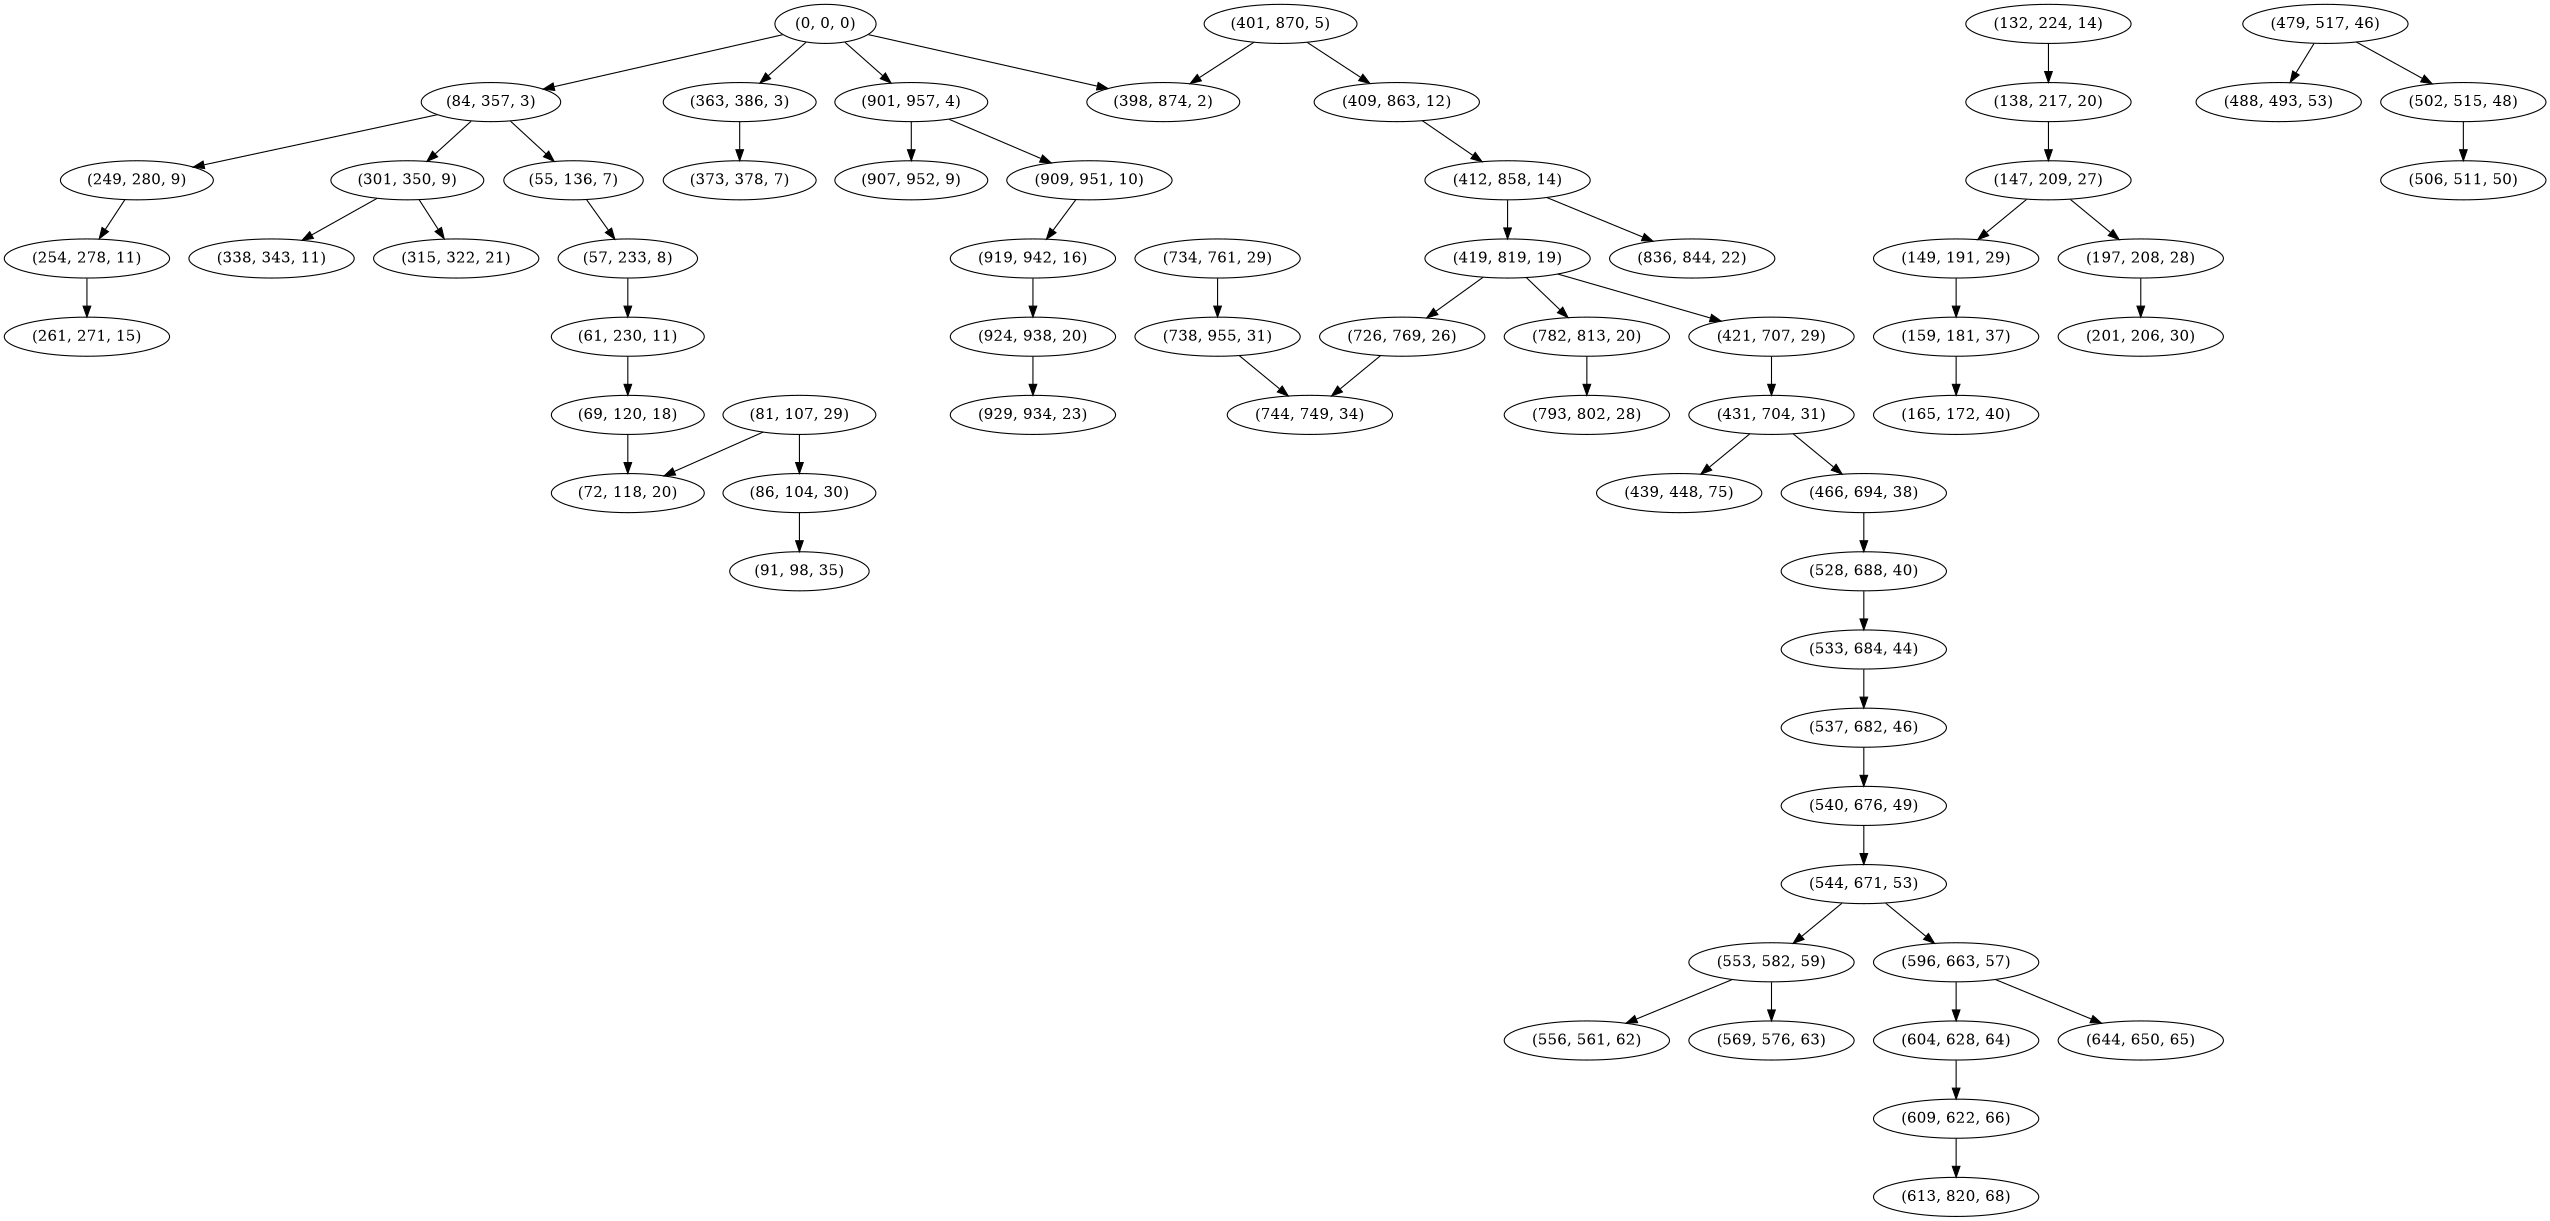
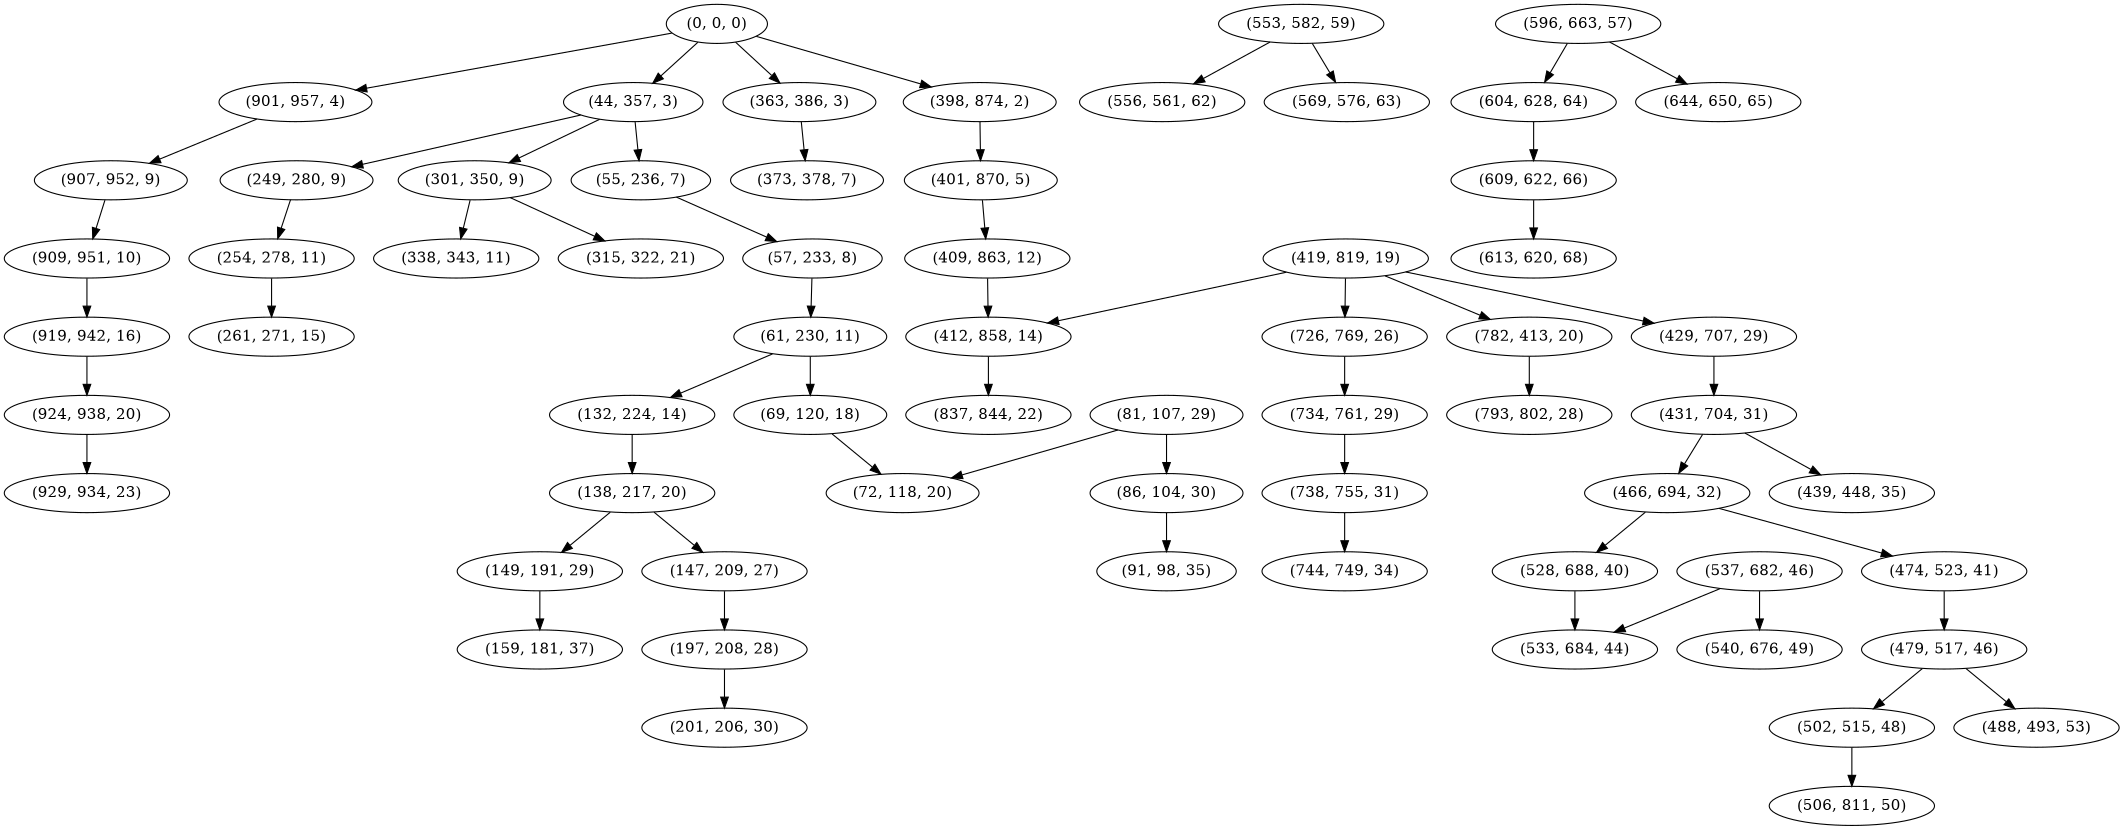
edge "(401, 870, 5)" -> "(398, 874, 2)": reversed
node "(84, 357, 3)": label "(84, 357, 3)" -> "(44, 357, 3)"
edge "(901, 957, 4)" -> "(909, 951, 10)": now "(907, 952, 9)" -> "(909, 951, 10)"
node "(55, 136, 7)": label "(55, 136, 7)" -> "(55, 236, 7)"
node "(506, 511, 50)": label "(506, 511, 50)" -> "(506, 811, 50)"
edge "(412, 858, 14)" -> "(419, 819, 19)": reversed
edge "(147, 209, 27)" -> "(149, 191, 29)": now "(138, 217, 20)" -> "(149, 191, 29)"
node "(836, 844, 22)": label "(836, 844, 22)" -> "(837, 844, 22)"
node "(738, 955, 31)": label "(738, 955, 31)" -> "(738, 755, 31)"
node "(782, 813, 20)": label "(782, 813, 20)" -> "(782, 413, 20)"
node "(421, 707, 29)": label "(421, 707, 29)" -> "(429, 707, 29)"
edge "(726, 769, 26)" -> "(744, 749, 34)": now "(726, 769, 26)" -> "(734, 761, 29)"
edge "(61, 230, 11)" -> "(132, 224, 14)": added
node "(165, 172, 40)": removed
node "(439, 448, 75)": label "(439, 448, 75)" -> "(439, 448, 35)"
node "(466, 694, 38)": label "(466, 694, 38)" -> "(466, 694, 32)"
node "(474, 523, 41)": added
edge "(533, 684, 44)" -> "(537, 682, 46)": reversed
node "(544, 671, 53)": removed
node "(613, 820, 68)": label "(613, 820, 68)" -> "(613, 620, 68)"
